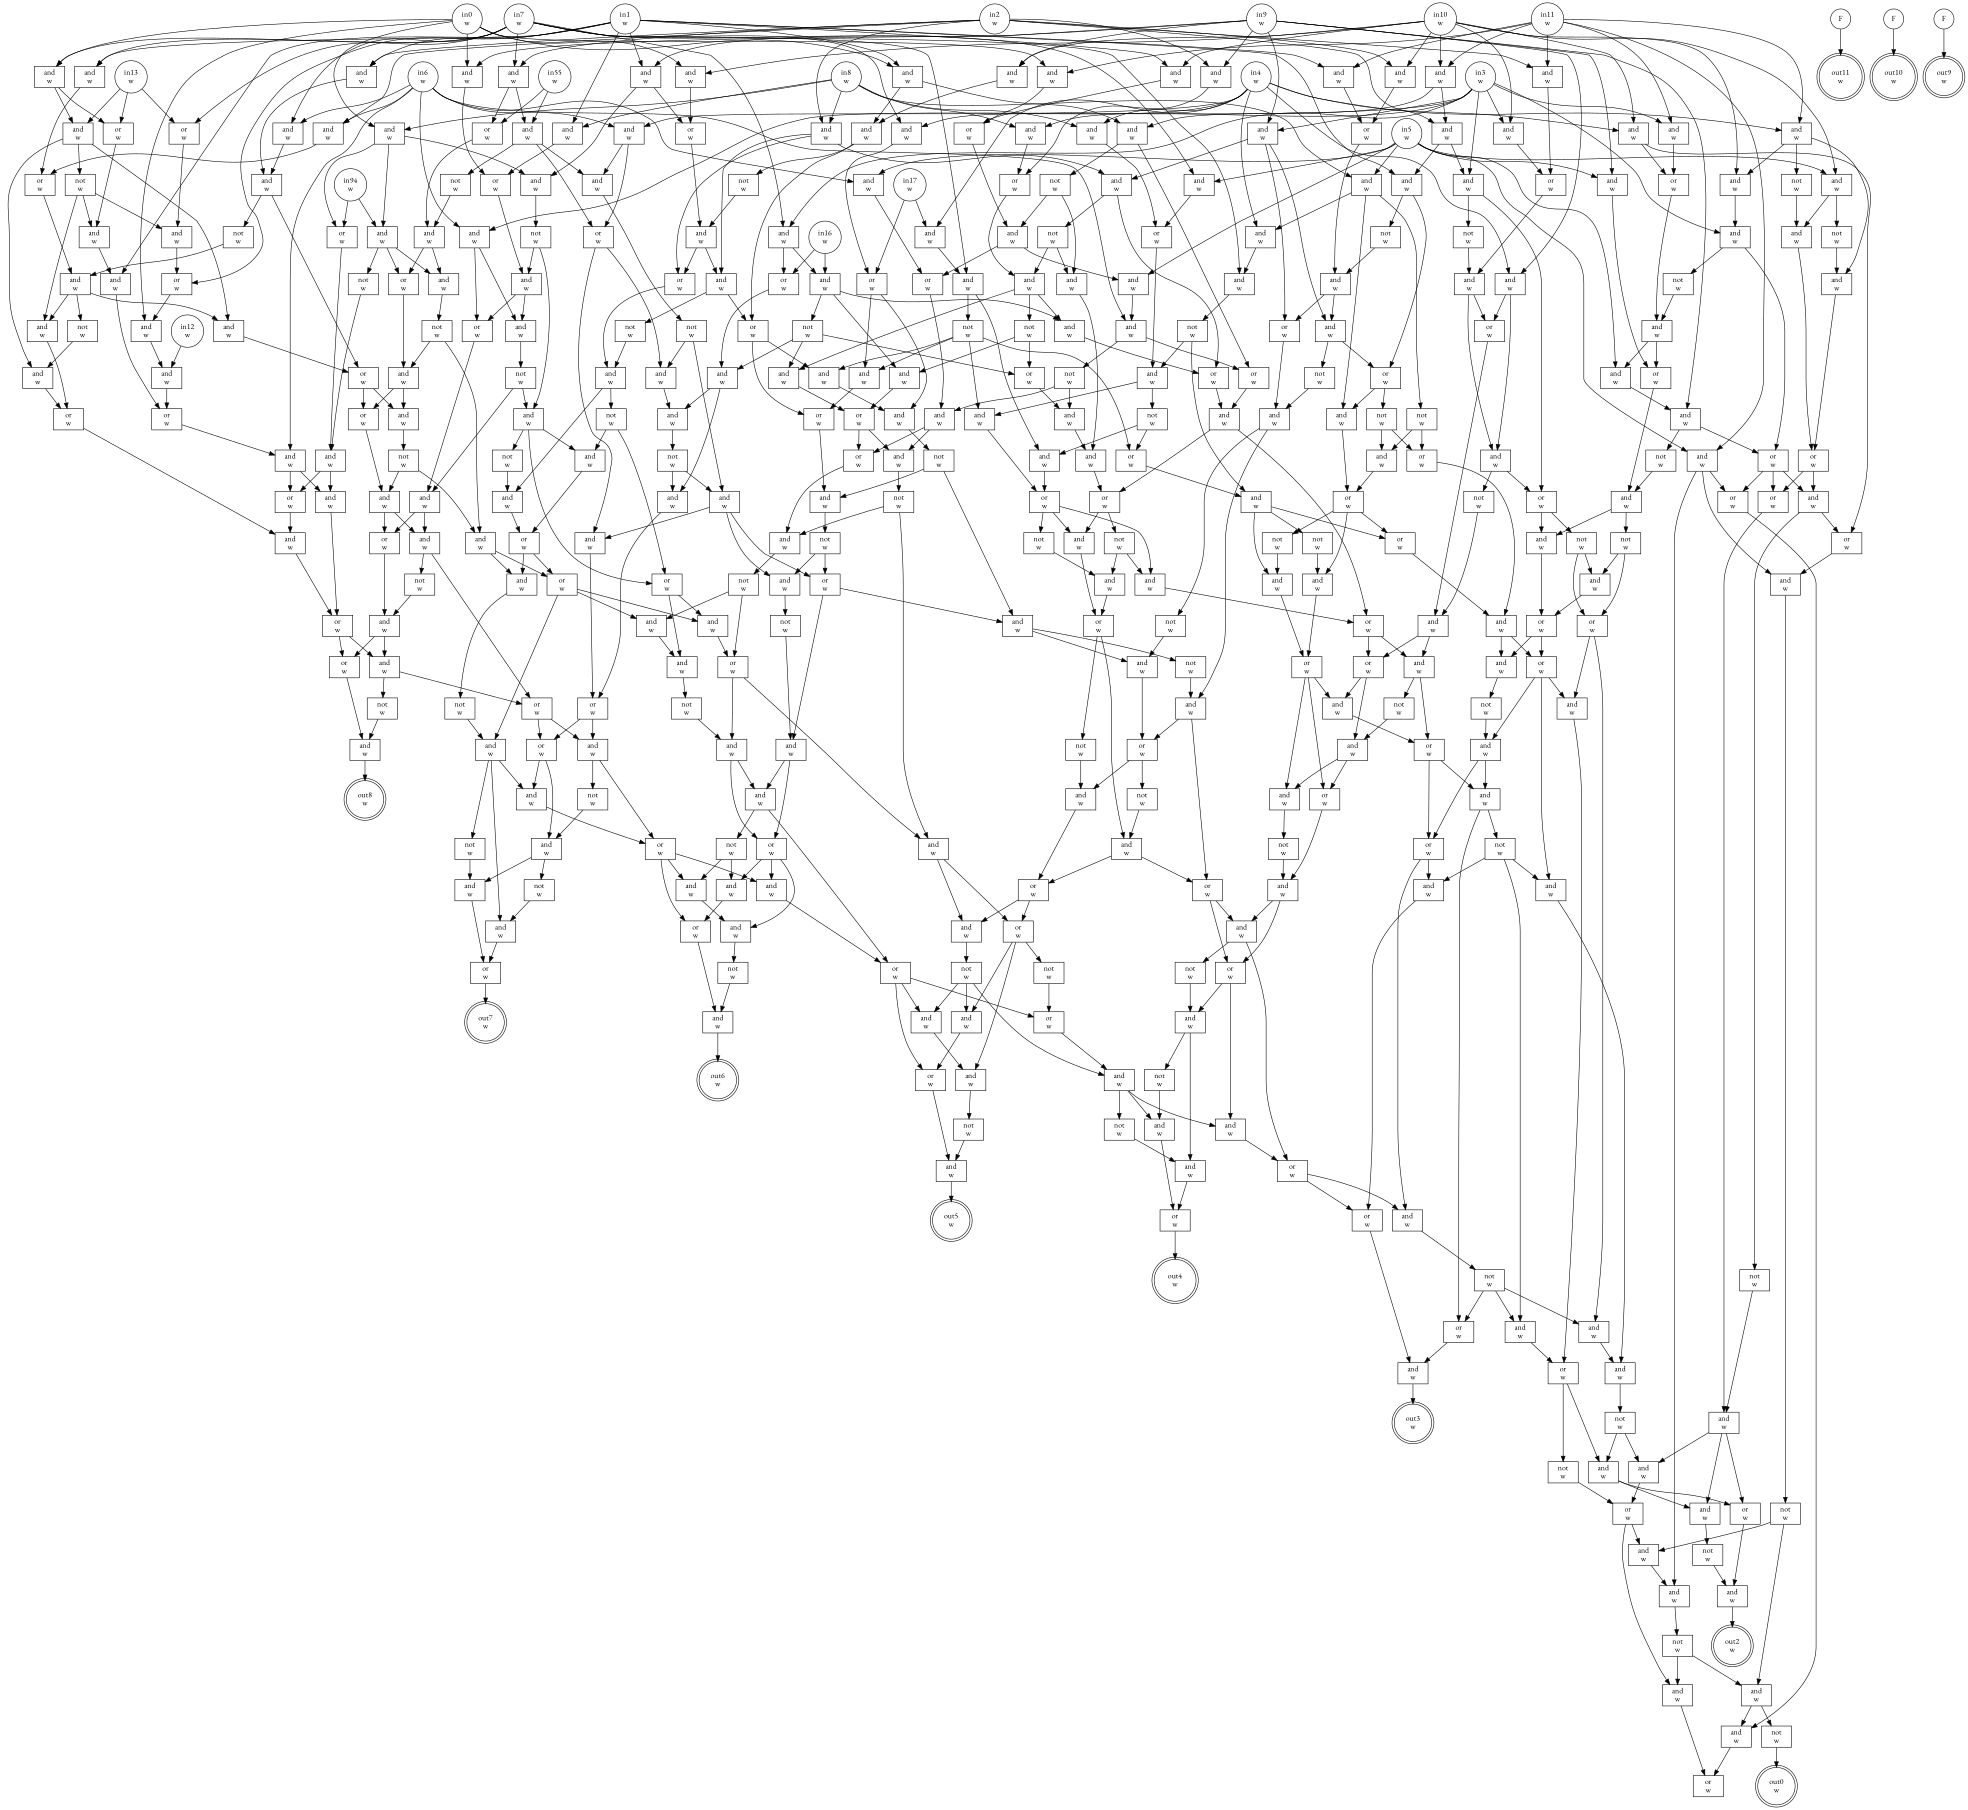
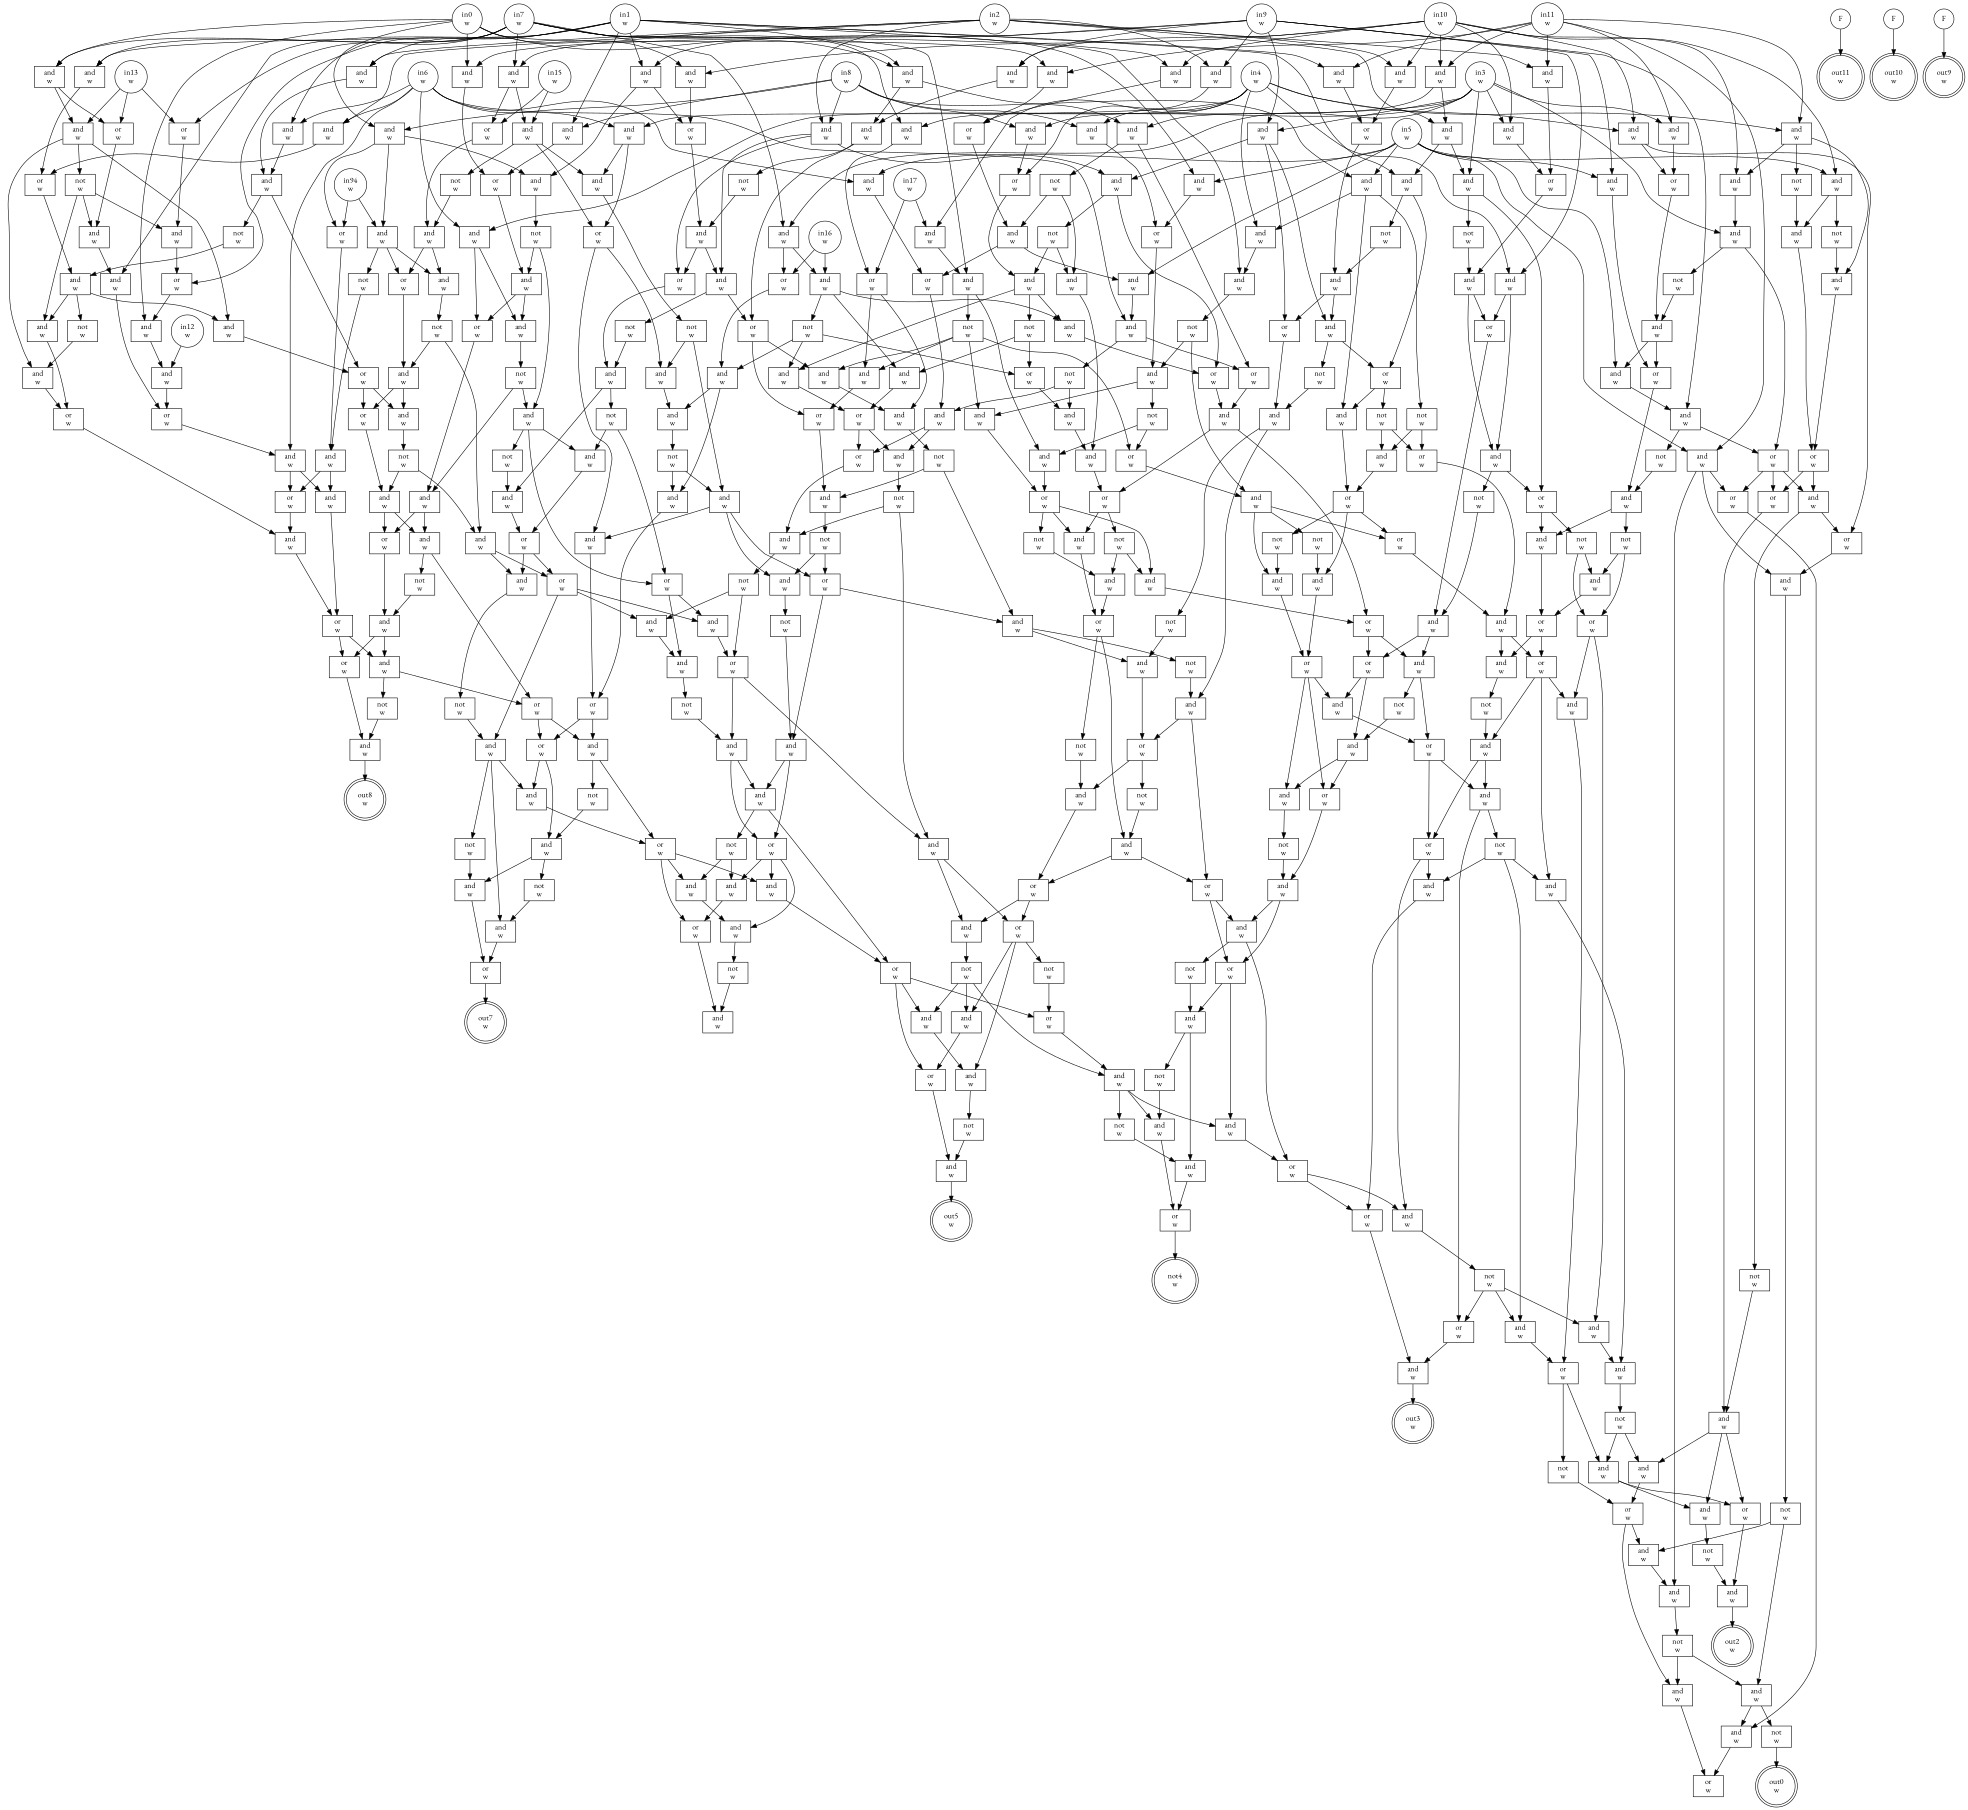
node "in55 w": label "in55 w" -> "in15 w"
node "out6 w": removed
node "out4 w": label "out4 w" -> "not4 w"
